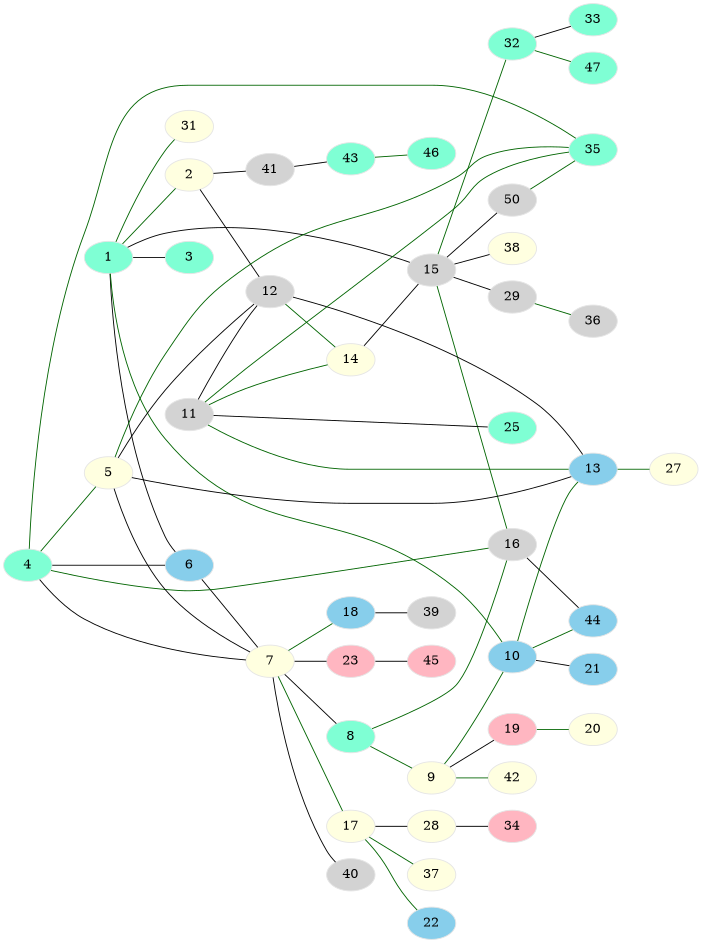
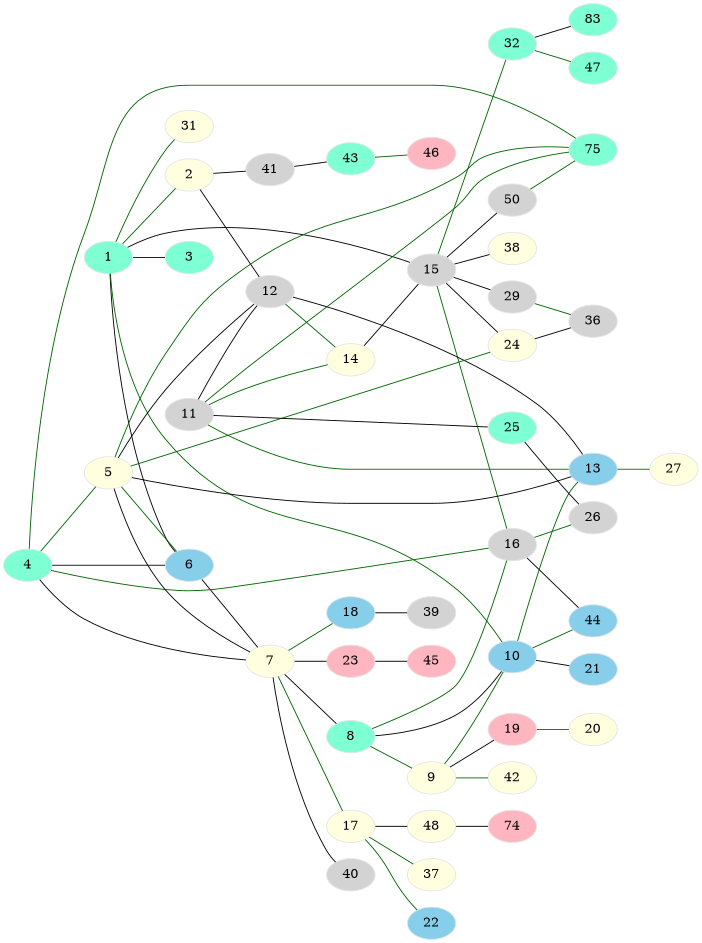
node "33": label "33" -> "83"
node "35": label "35" -> "75"
node "46": fillcolor aquamarine -> lightpink
node "24": added
node "26": added
edge "5" -- "6": added
edge "10" -- "8": added
node "28": label "28" -> "48"
node "34": label "34" -> "74"
